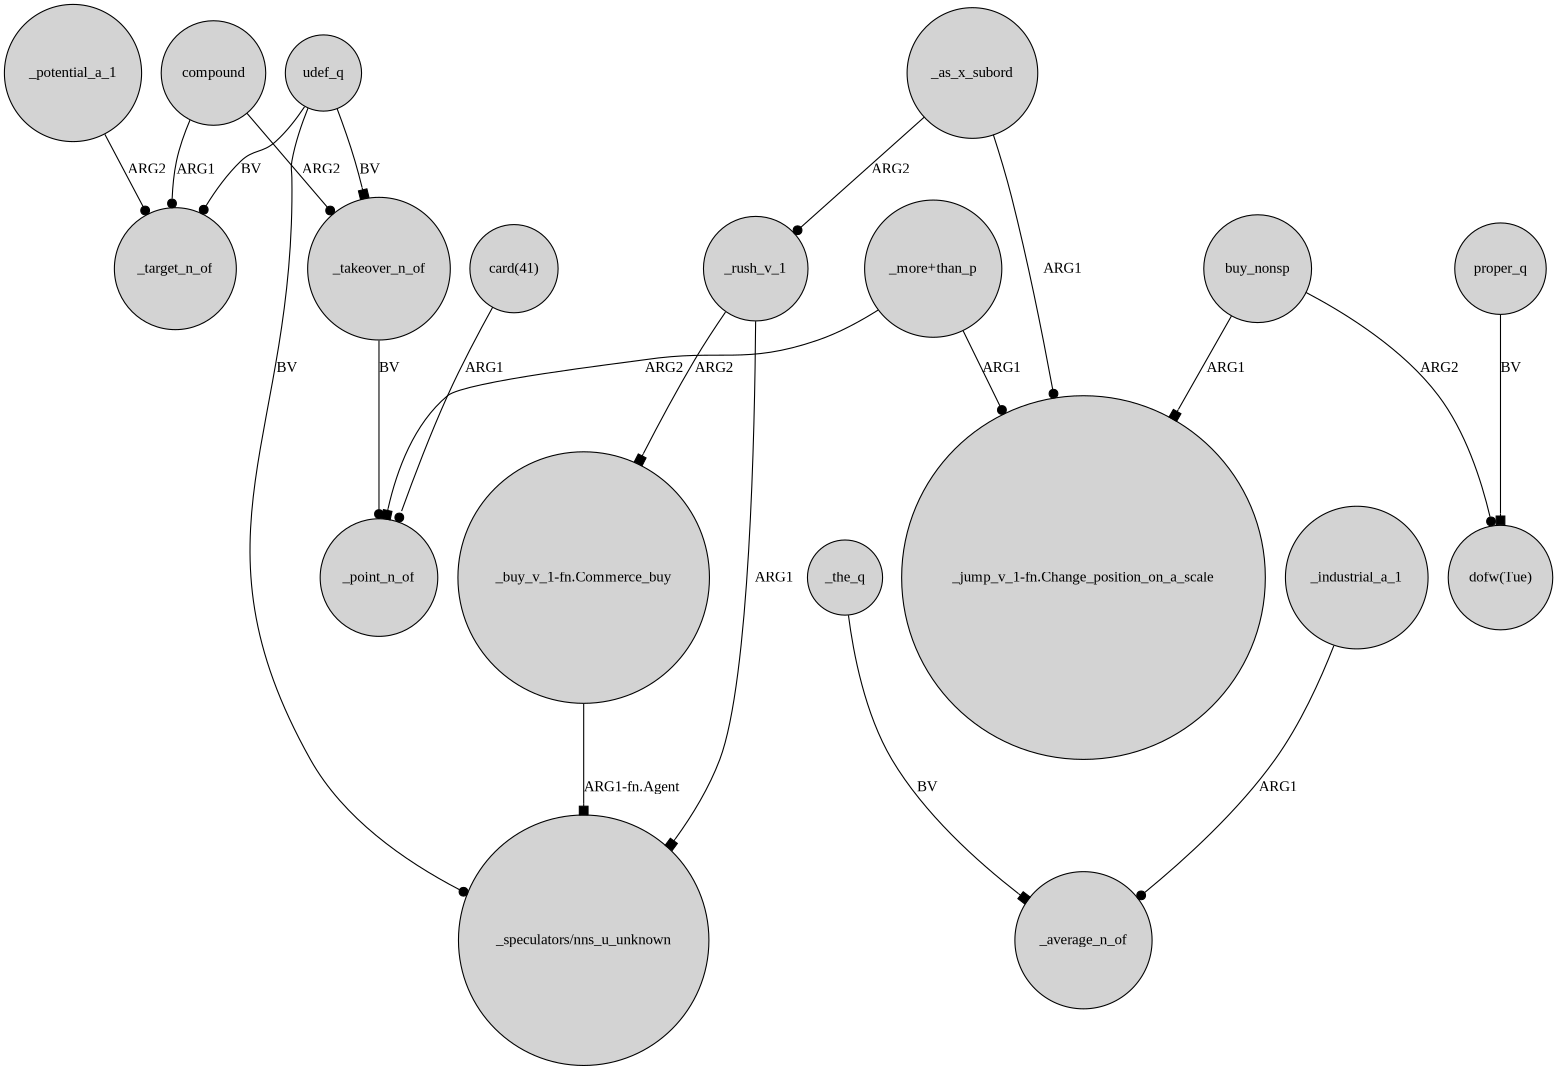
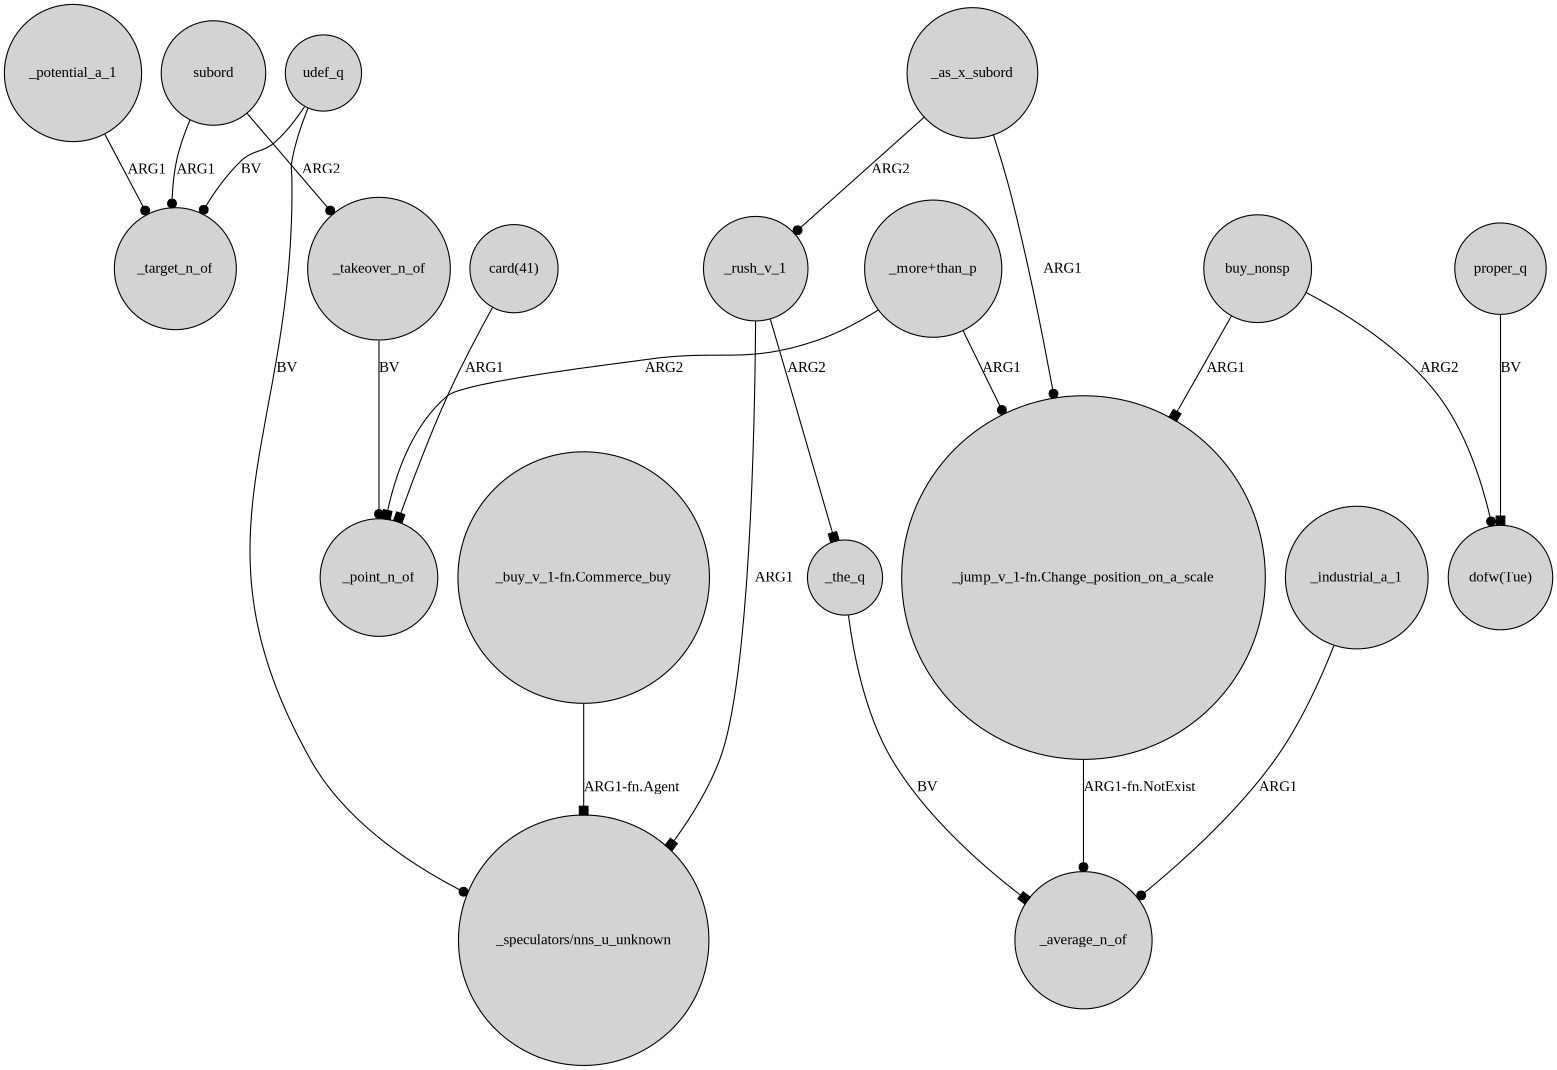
node "compound": label "compound" -> "subord"
edge "udef_q" -> "_takeover_n_of": removed, label "BV"
edge "_potential_a_1" -> "_target_n_of": label "ARG2" -> "ARG1"
edge "_rush_v_1" -> "_buy_v_1-fn.Commerce_buy": now "_rush_v_1" -> "_the_q"
edge "card(41)" -> "_point_n_of": arrowhead dot -> box
edge "_jump_v_1-fn.Change_position_on_a_scale" -> "_average_n_of": added, label "ARG1-fn.NotExist"
